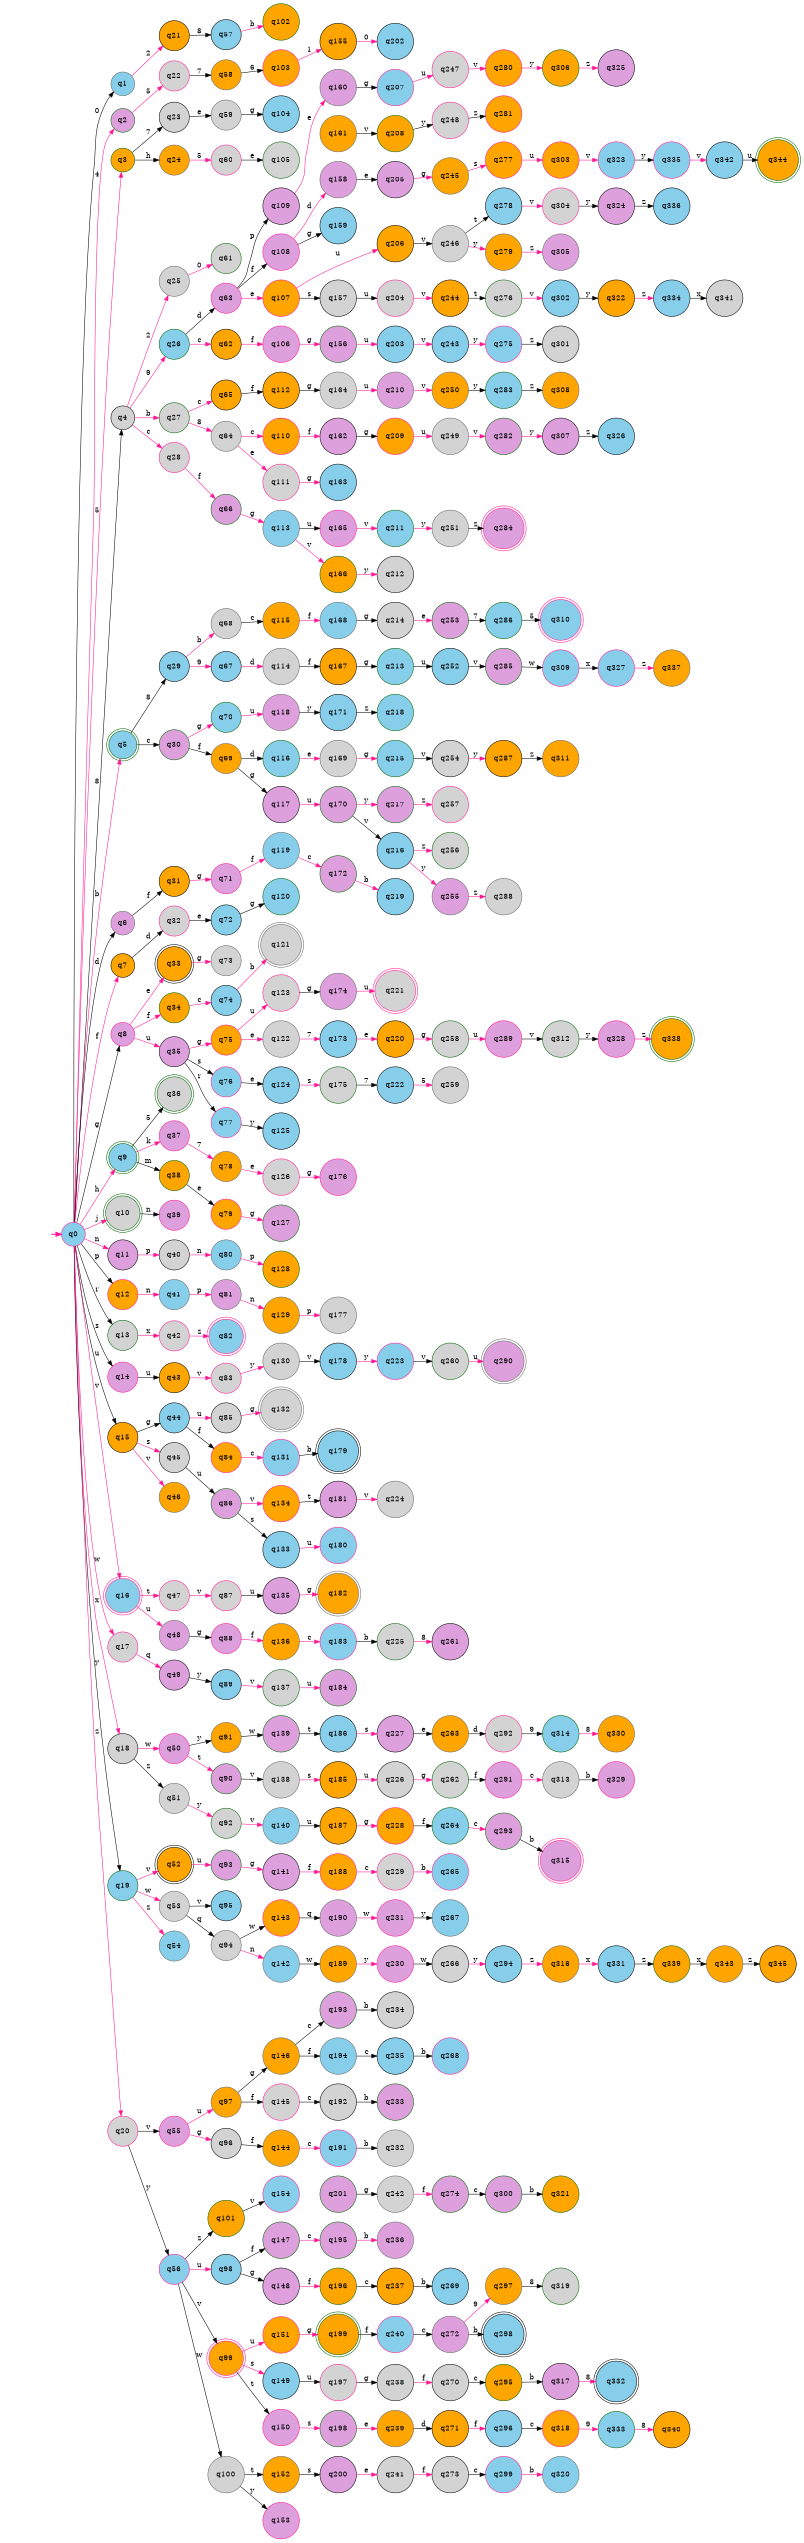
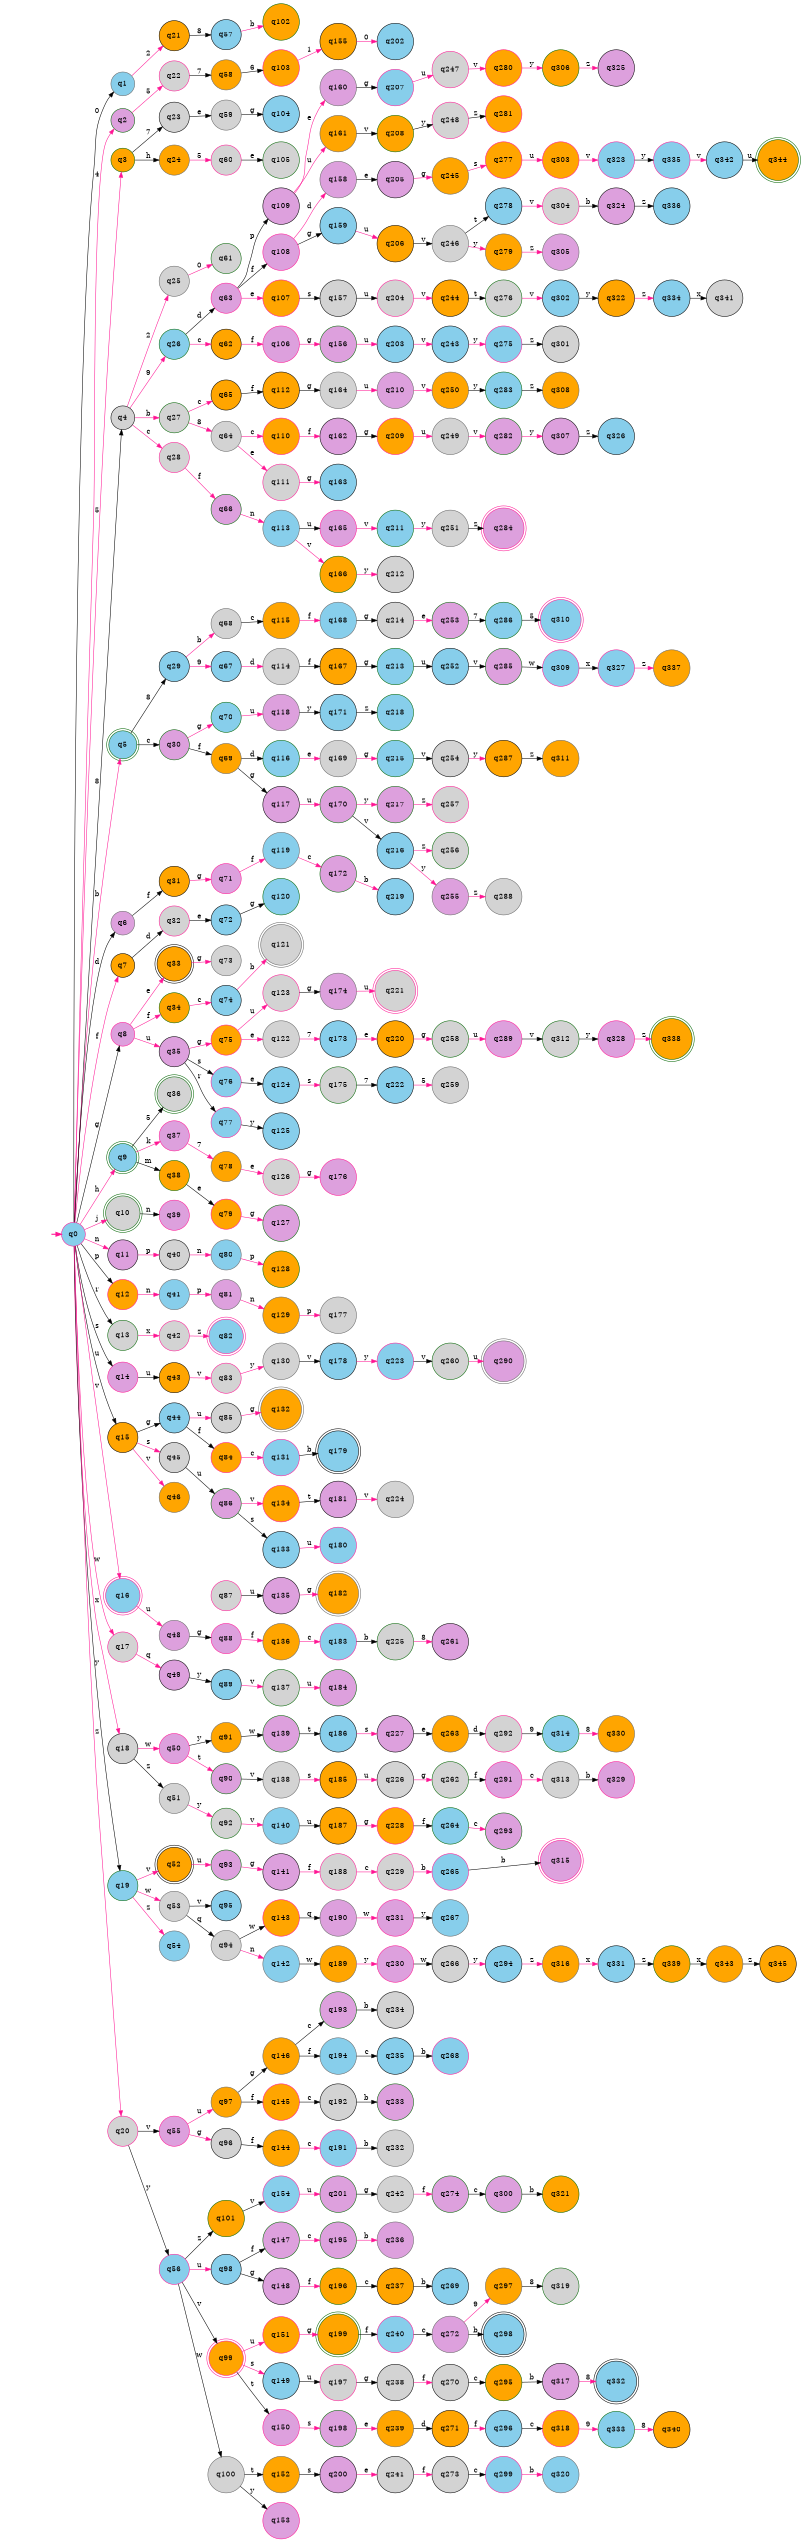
edge "q109" -> "q161": added, label "u"
edge "q304" -> "q324": label "y" -> "b"
edge "q107" -> "q206": now "q159" -> "q206"
edge "q66" -> "q113": label "g" -> "n"
node "q132": fillcolor lightgrey -> orange
node "q47": removed
edge "q293" -> "q315": now "q265" -> "q315"
node "q188": fillcolor orange -> lightgrey
node "q145": fillcolor lightgrey -> orange
edge "q154" -> "q201": added, label "u"
